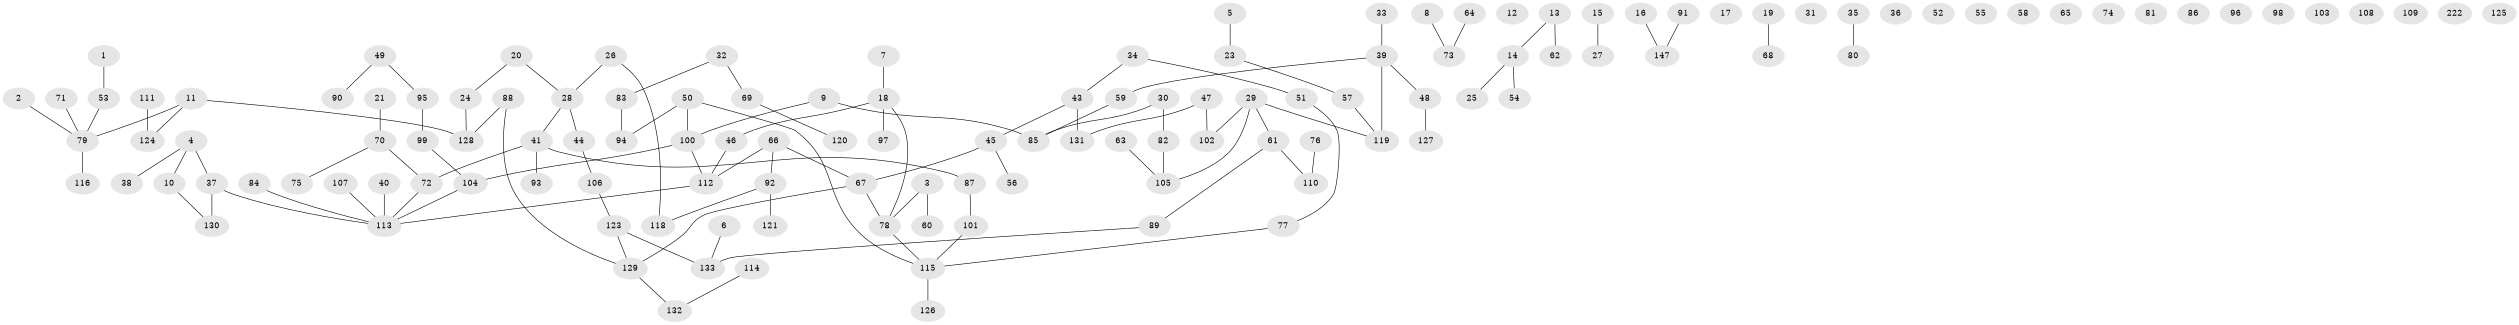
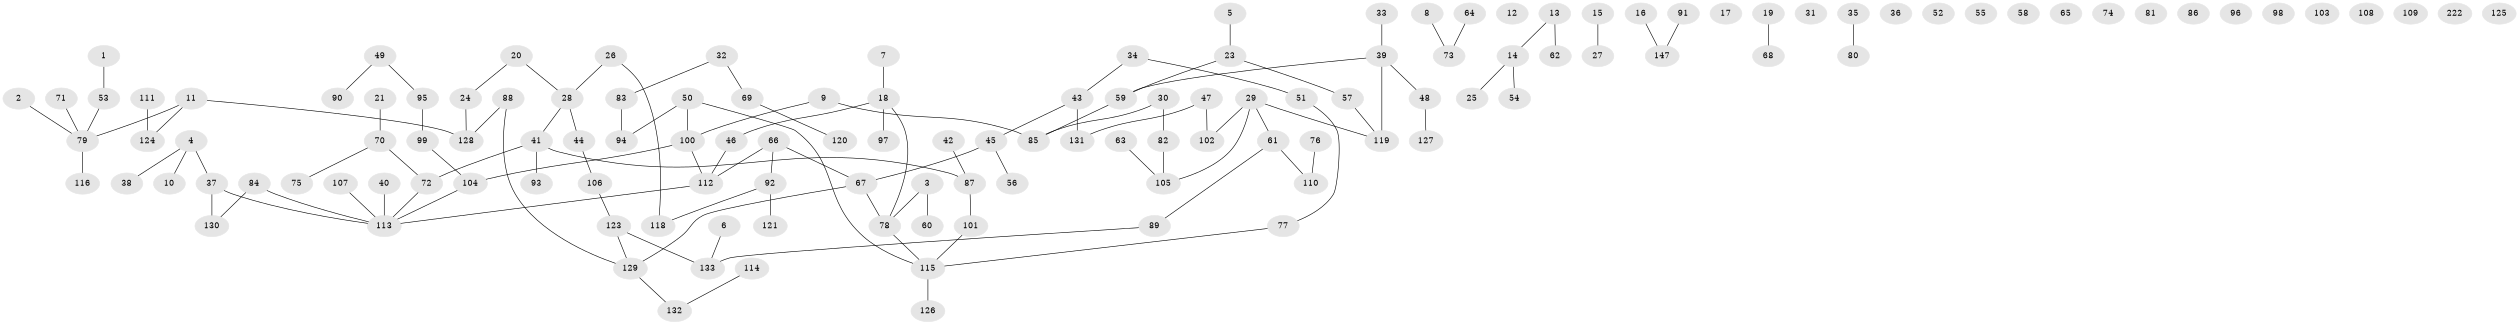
edge "23" -- "59": added
node "42": added
edge "10" -- "130": now "84" -- "130"
